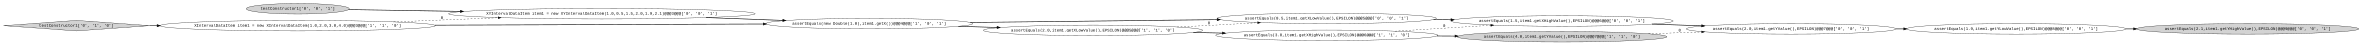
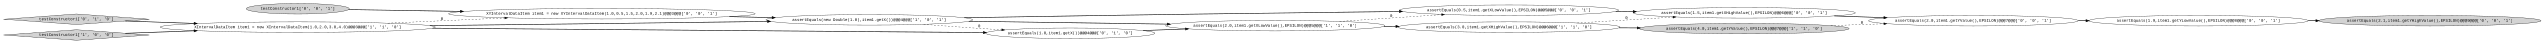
node "assertEquals(1.0,item1.getX())@@@4@@@['0', '1', '0']": added
node "testConstructor1['1', '0', '0']": added
